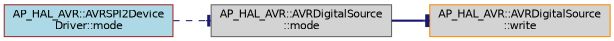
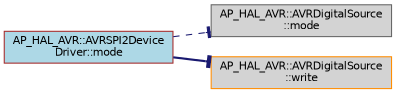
edge "AP_HAL_AVR::AVRDigitalSource ::mode" -> "AP_HAL_AVR::AVRDigitalSource ::write": now "AP_HAL_AVR::AVRSPI2Device Driver::mode" -> "AP_HAL_AVR::AVRDigitalSource ::write"
